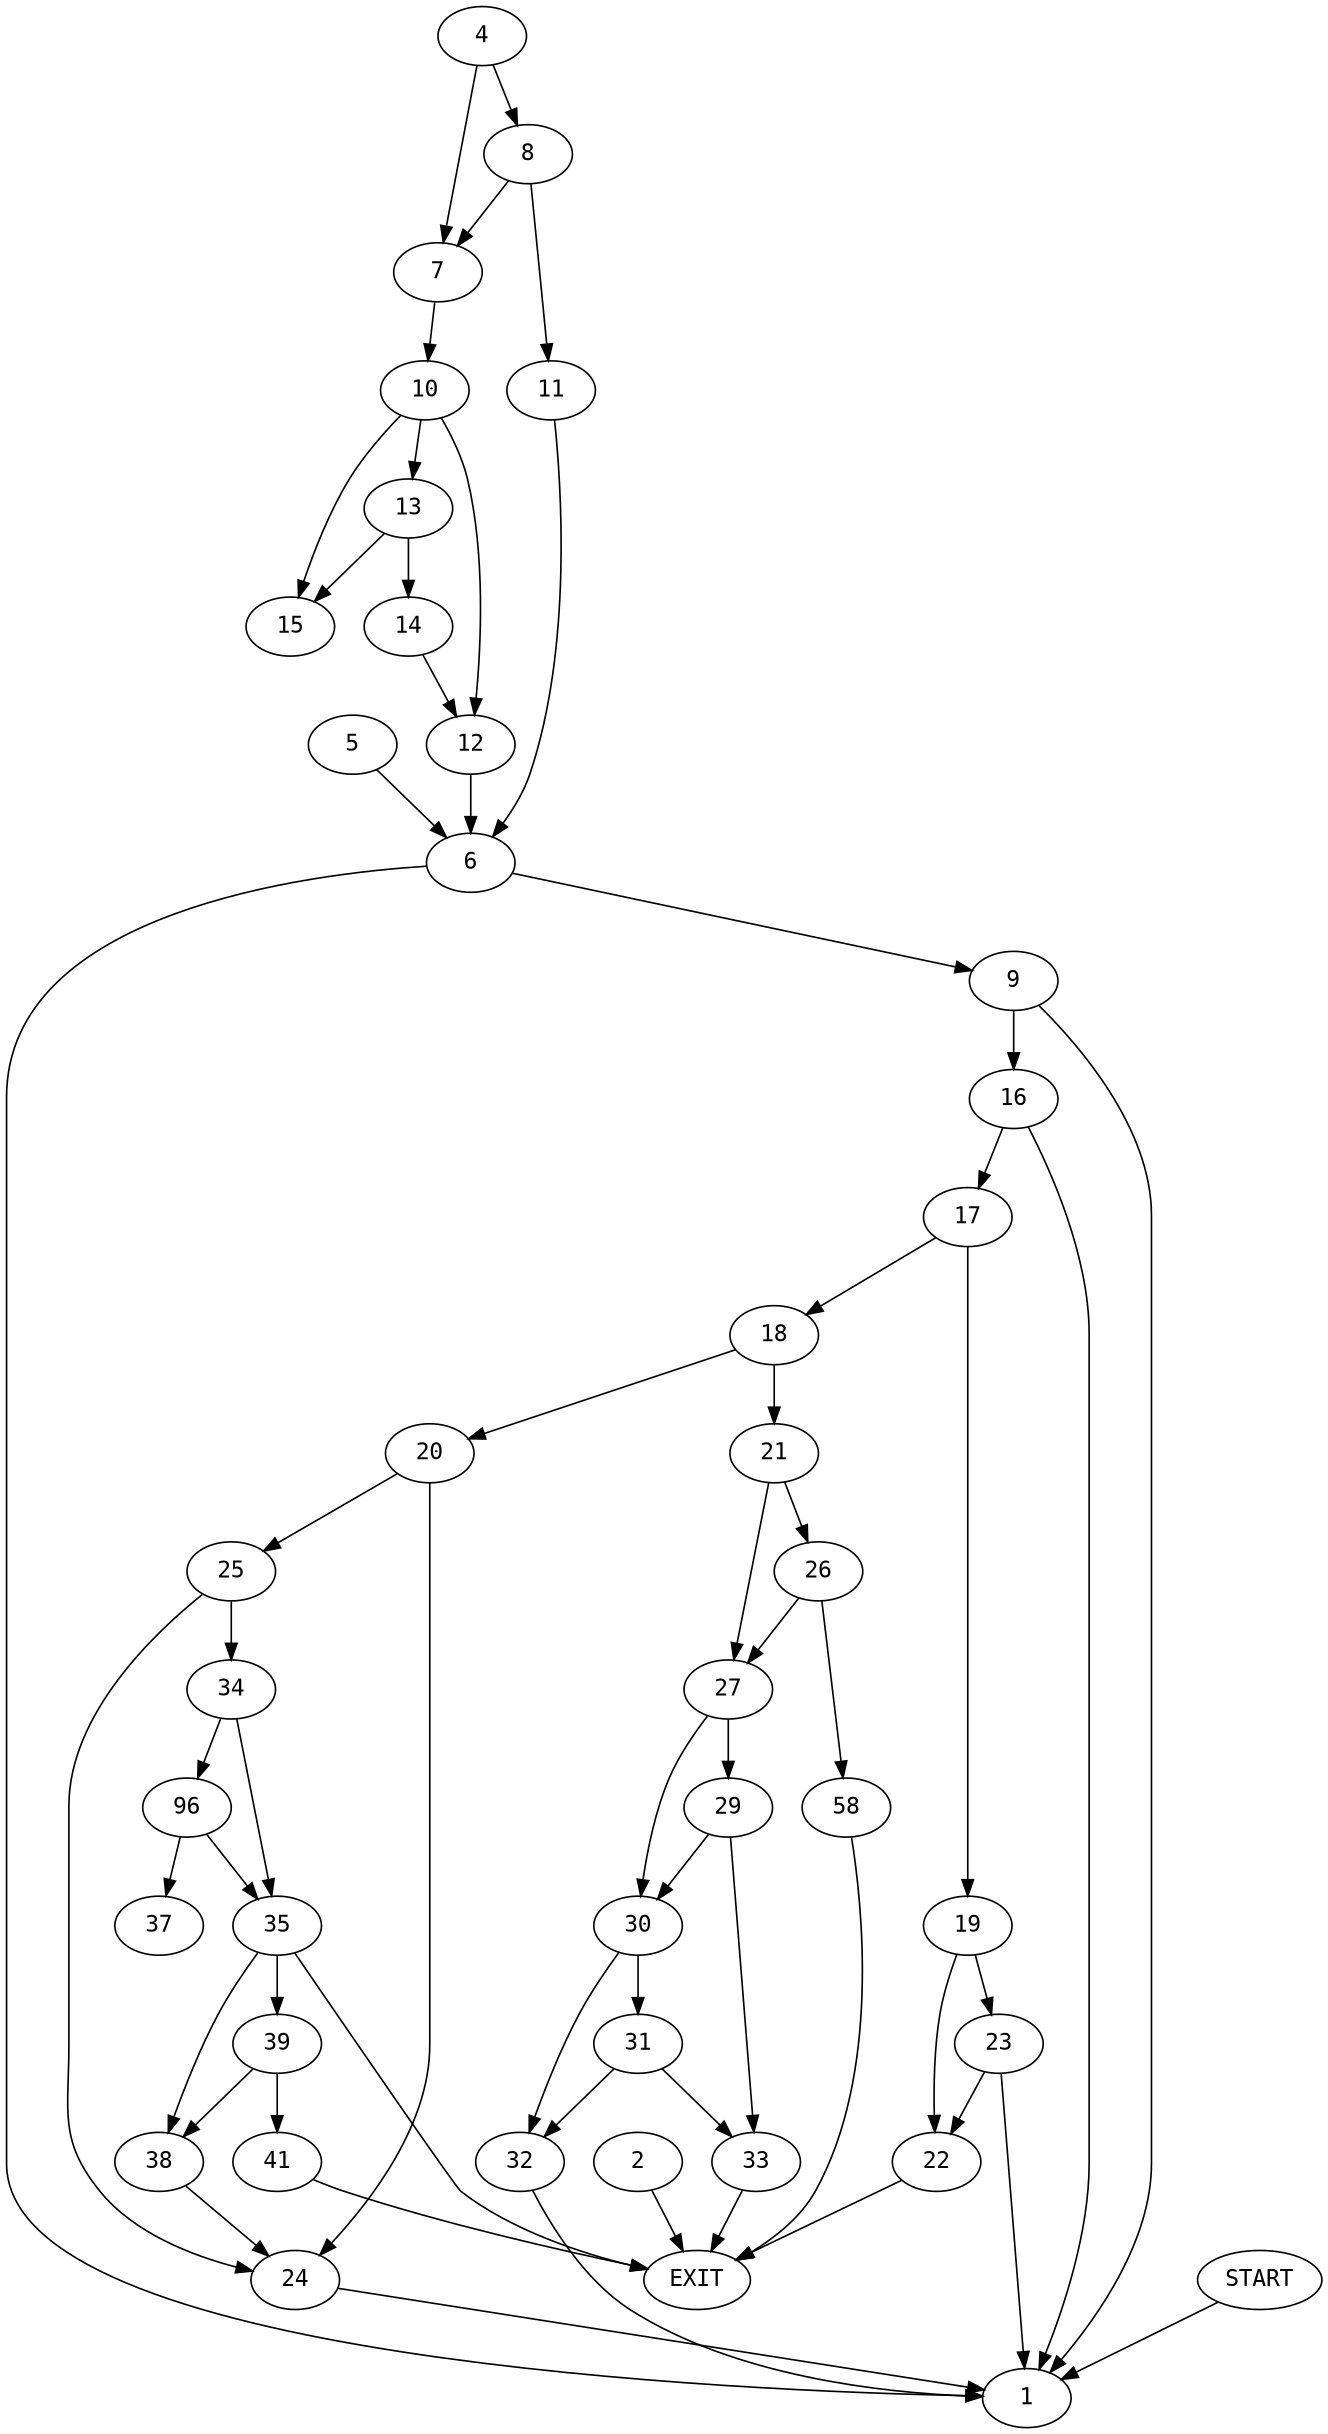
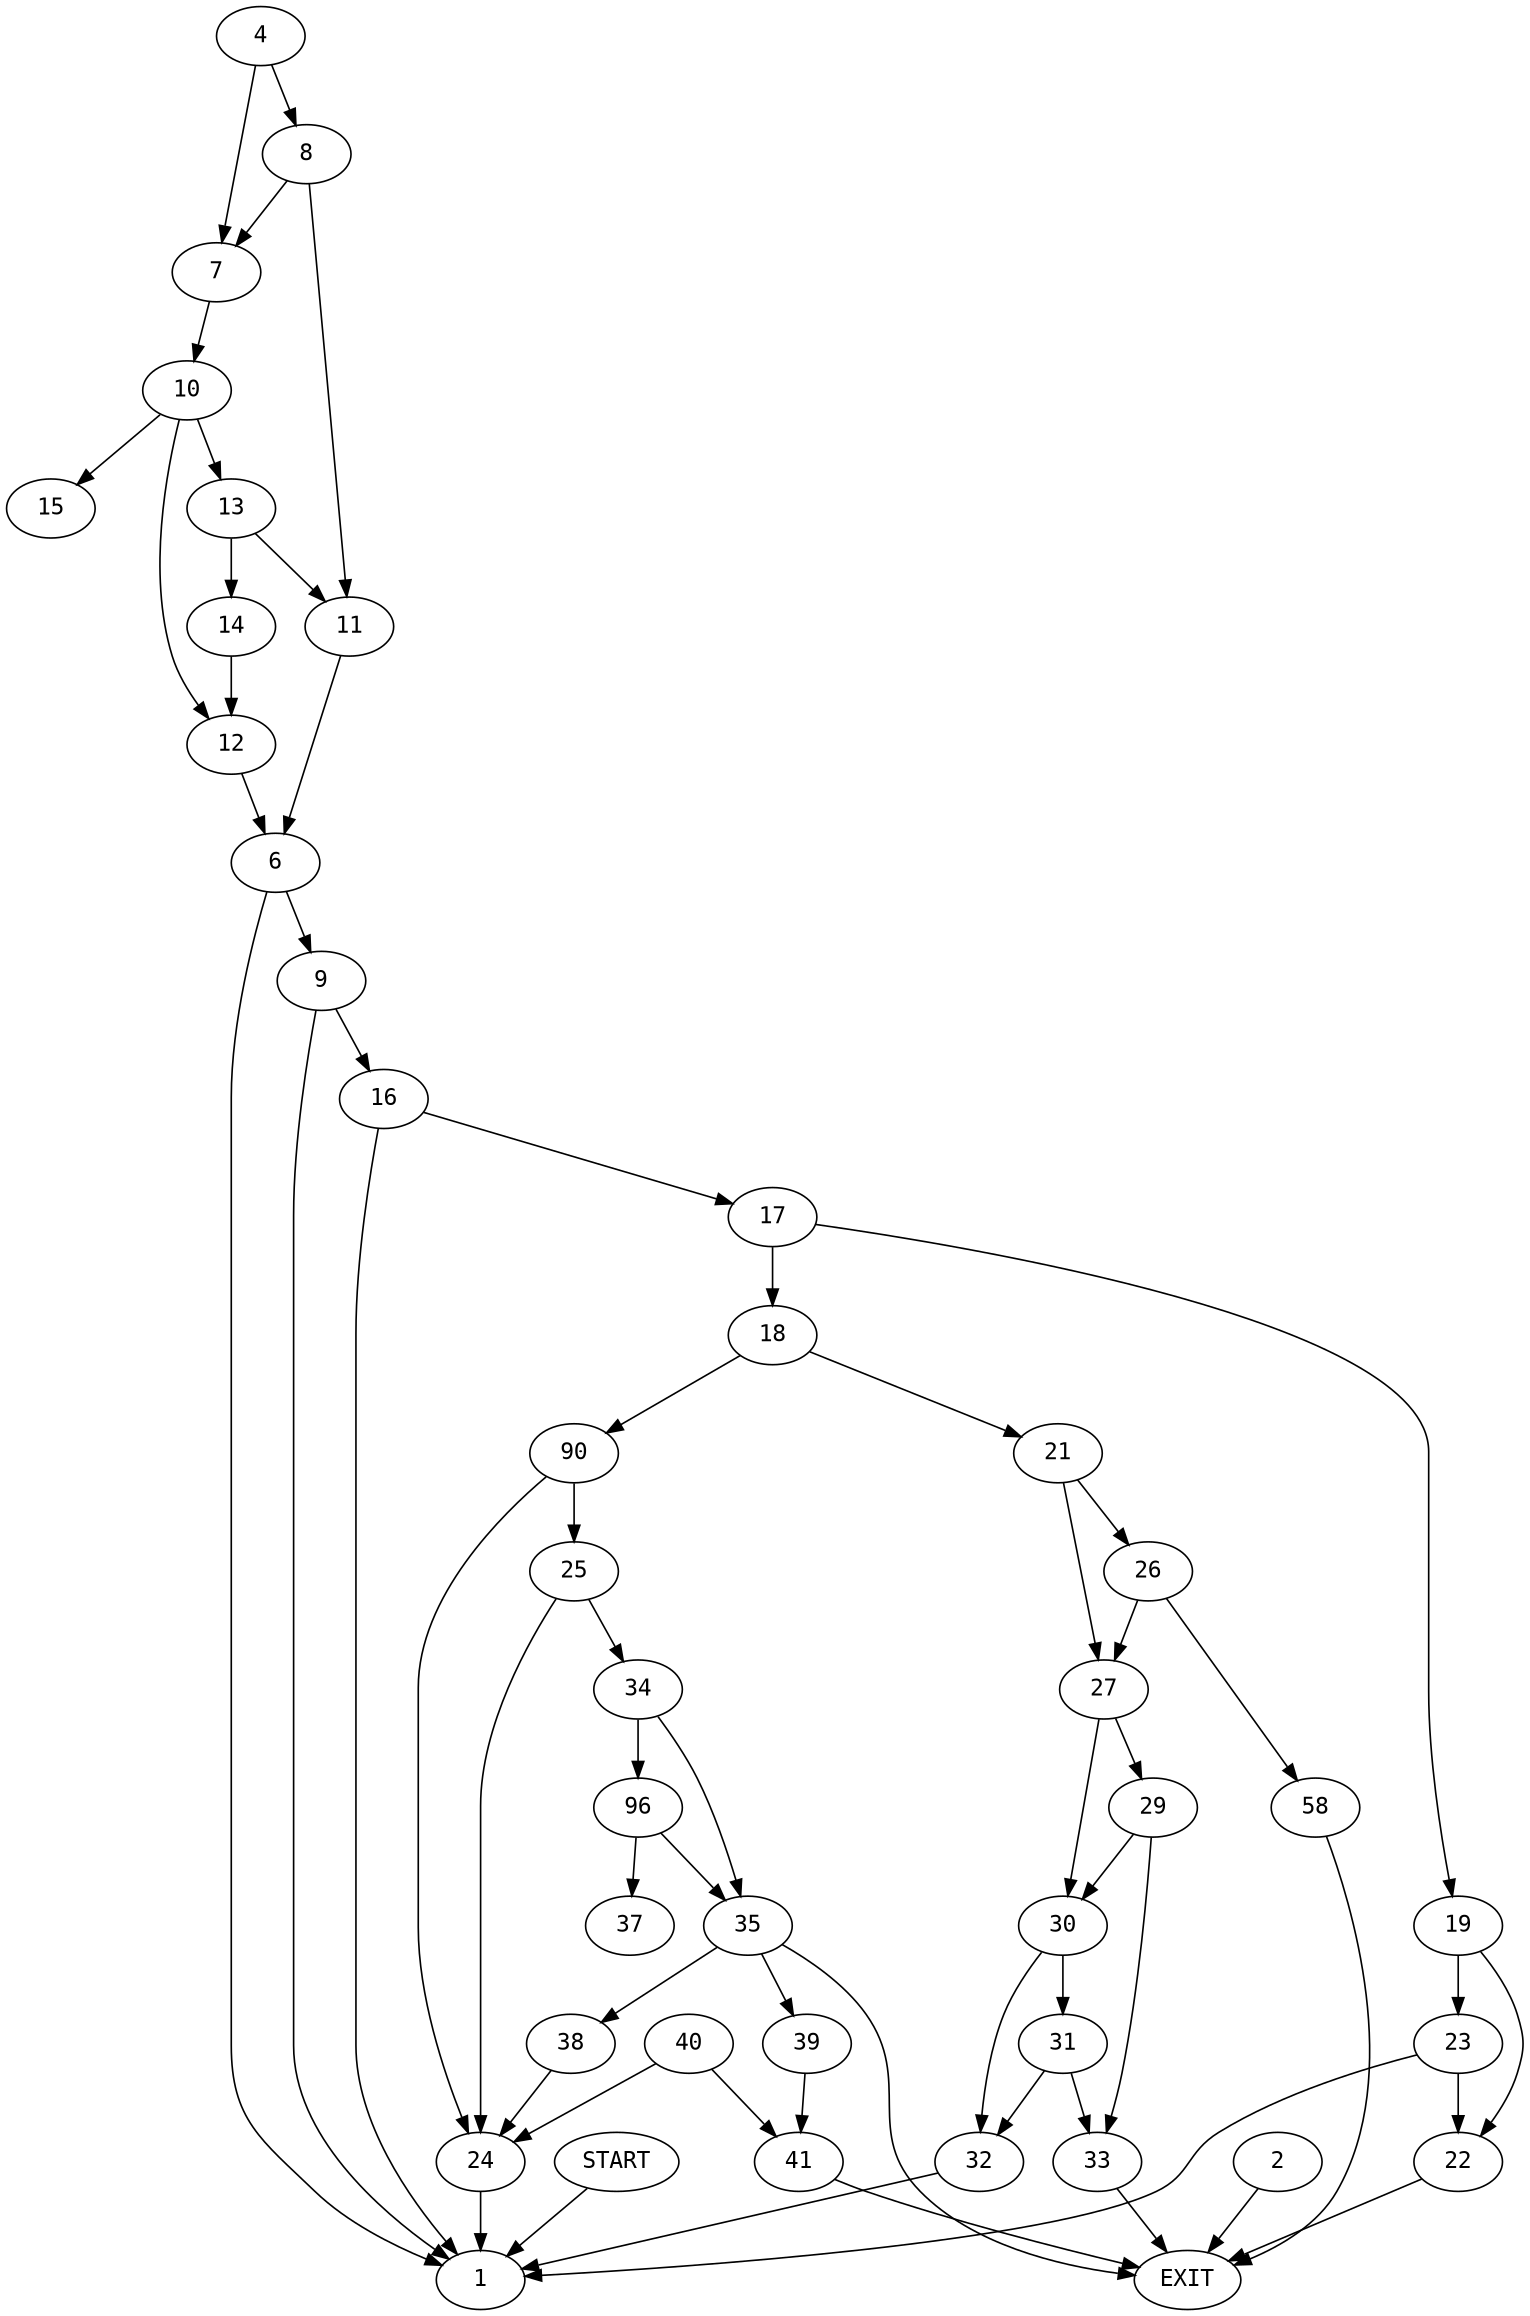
edge "13" -> "15": now "13" -> "11"
node "5": removed
node "20": label "20" -> "90"
node "40": added
edge "39" -> "38": removed
